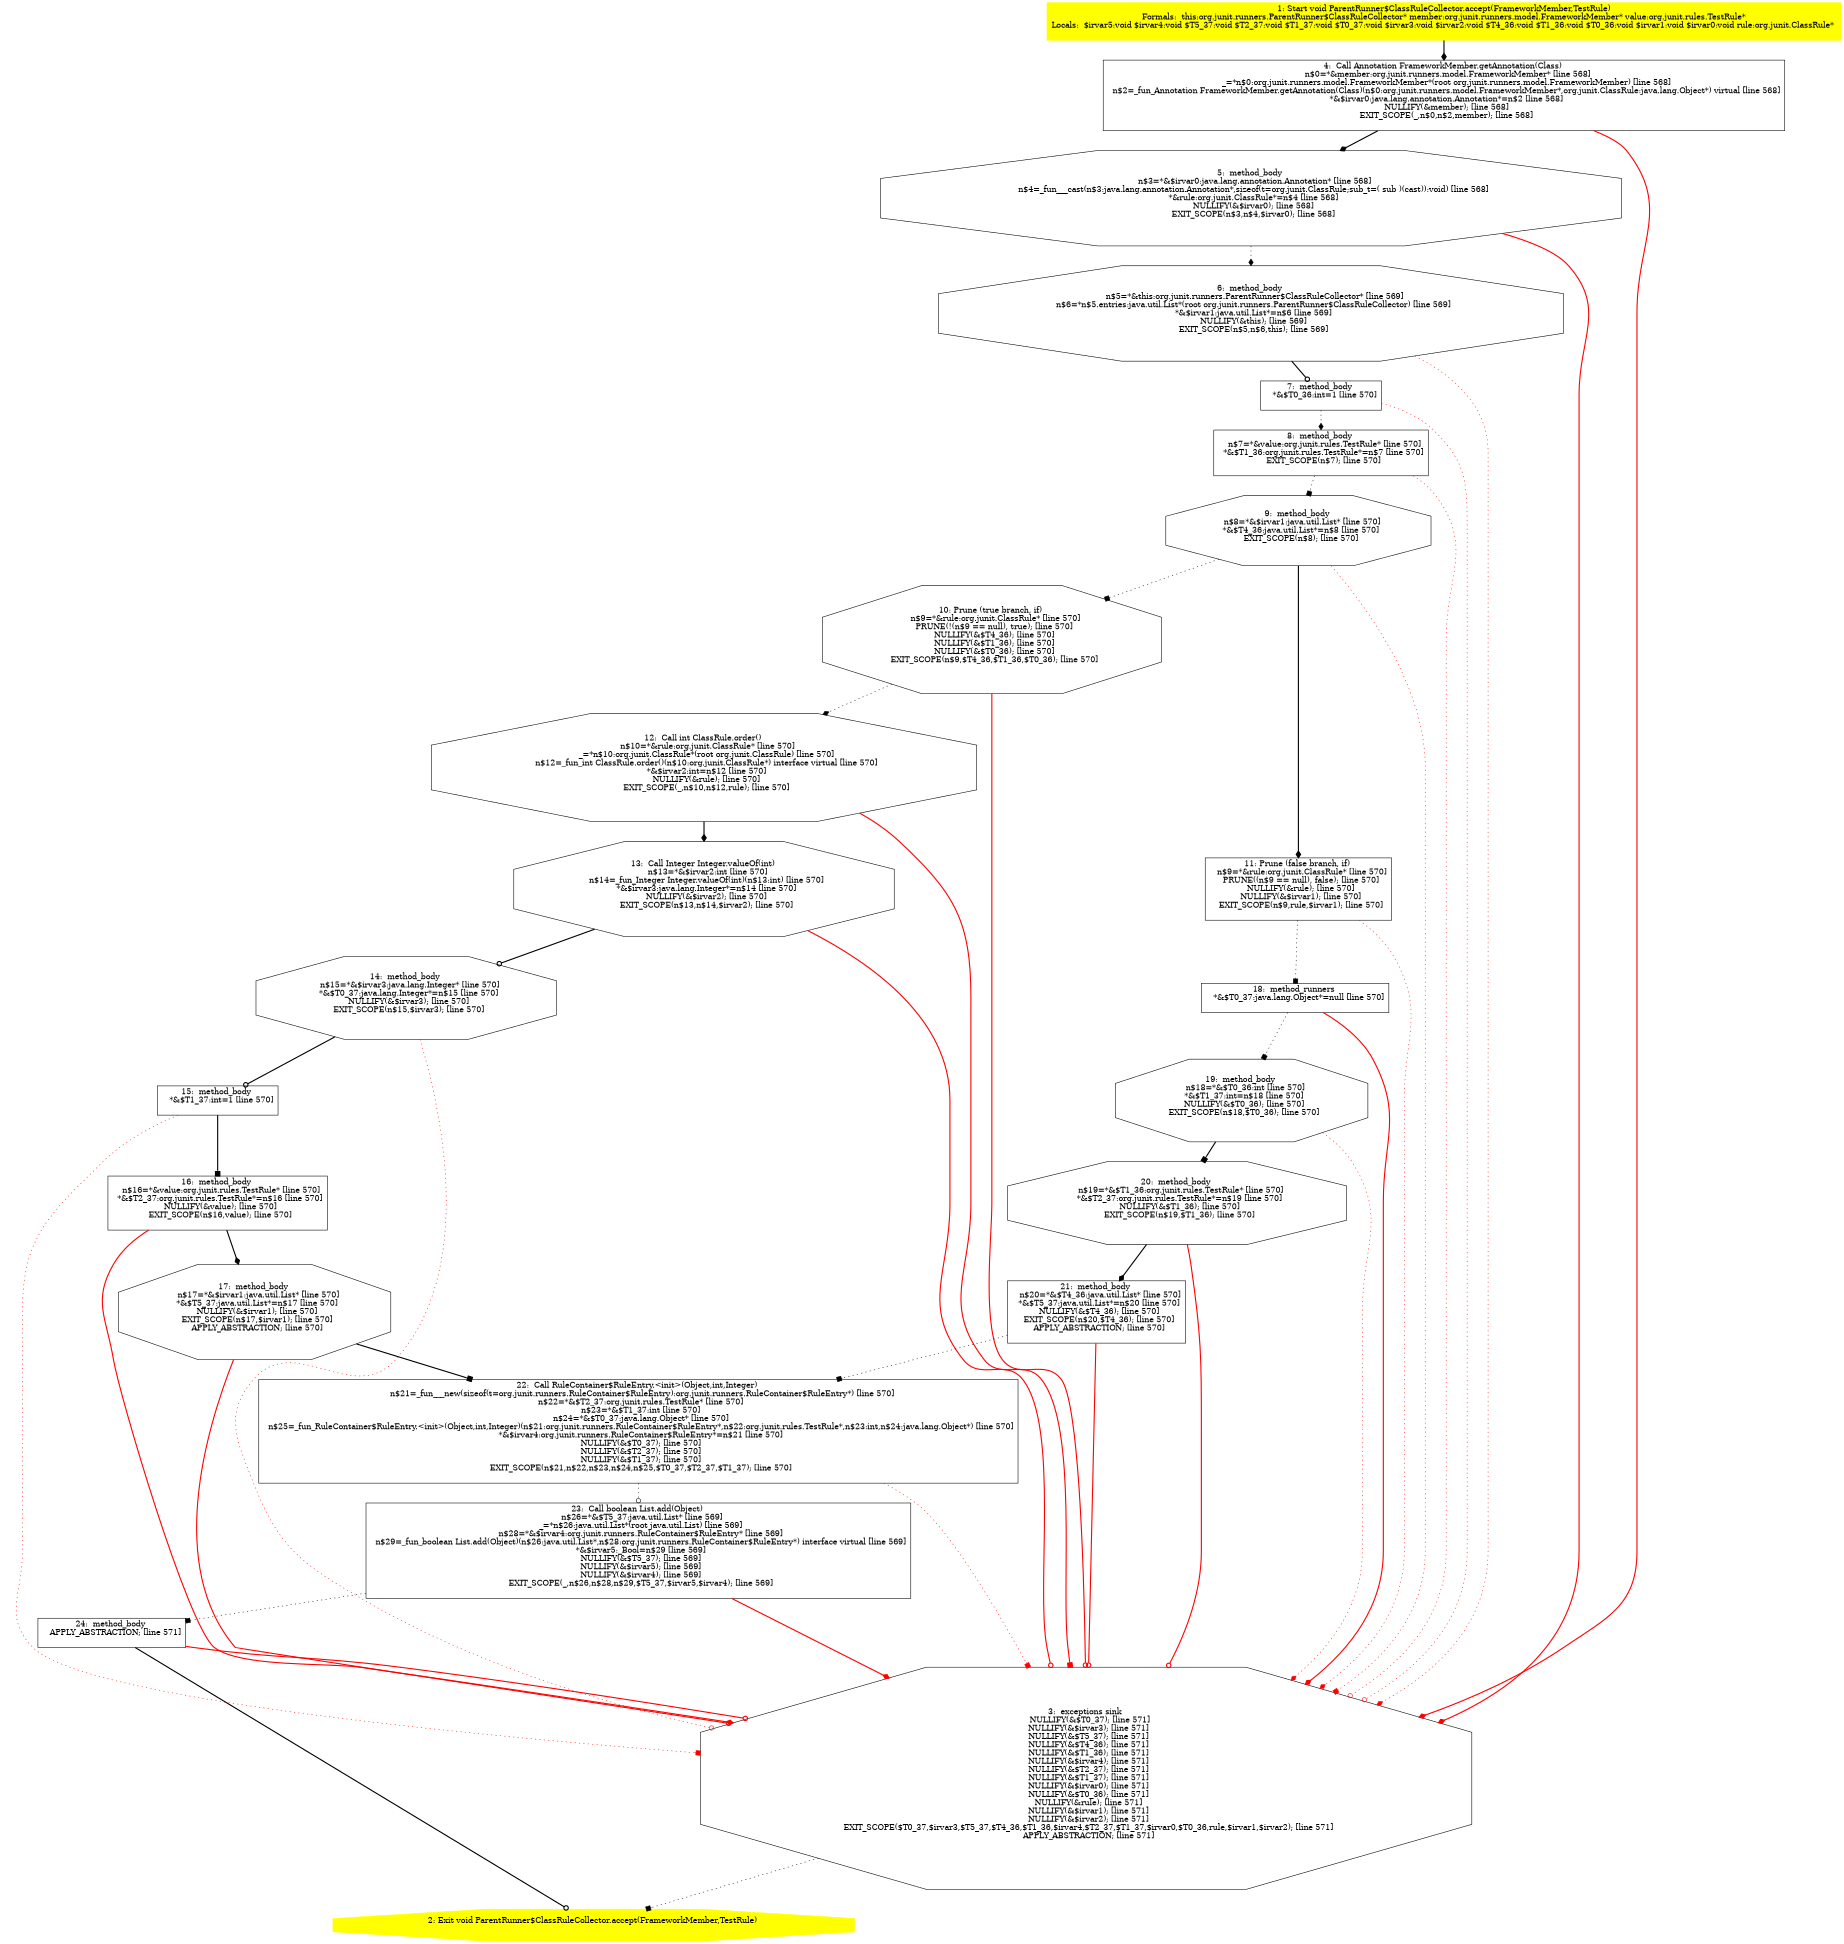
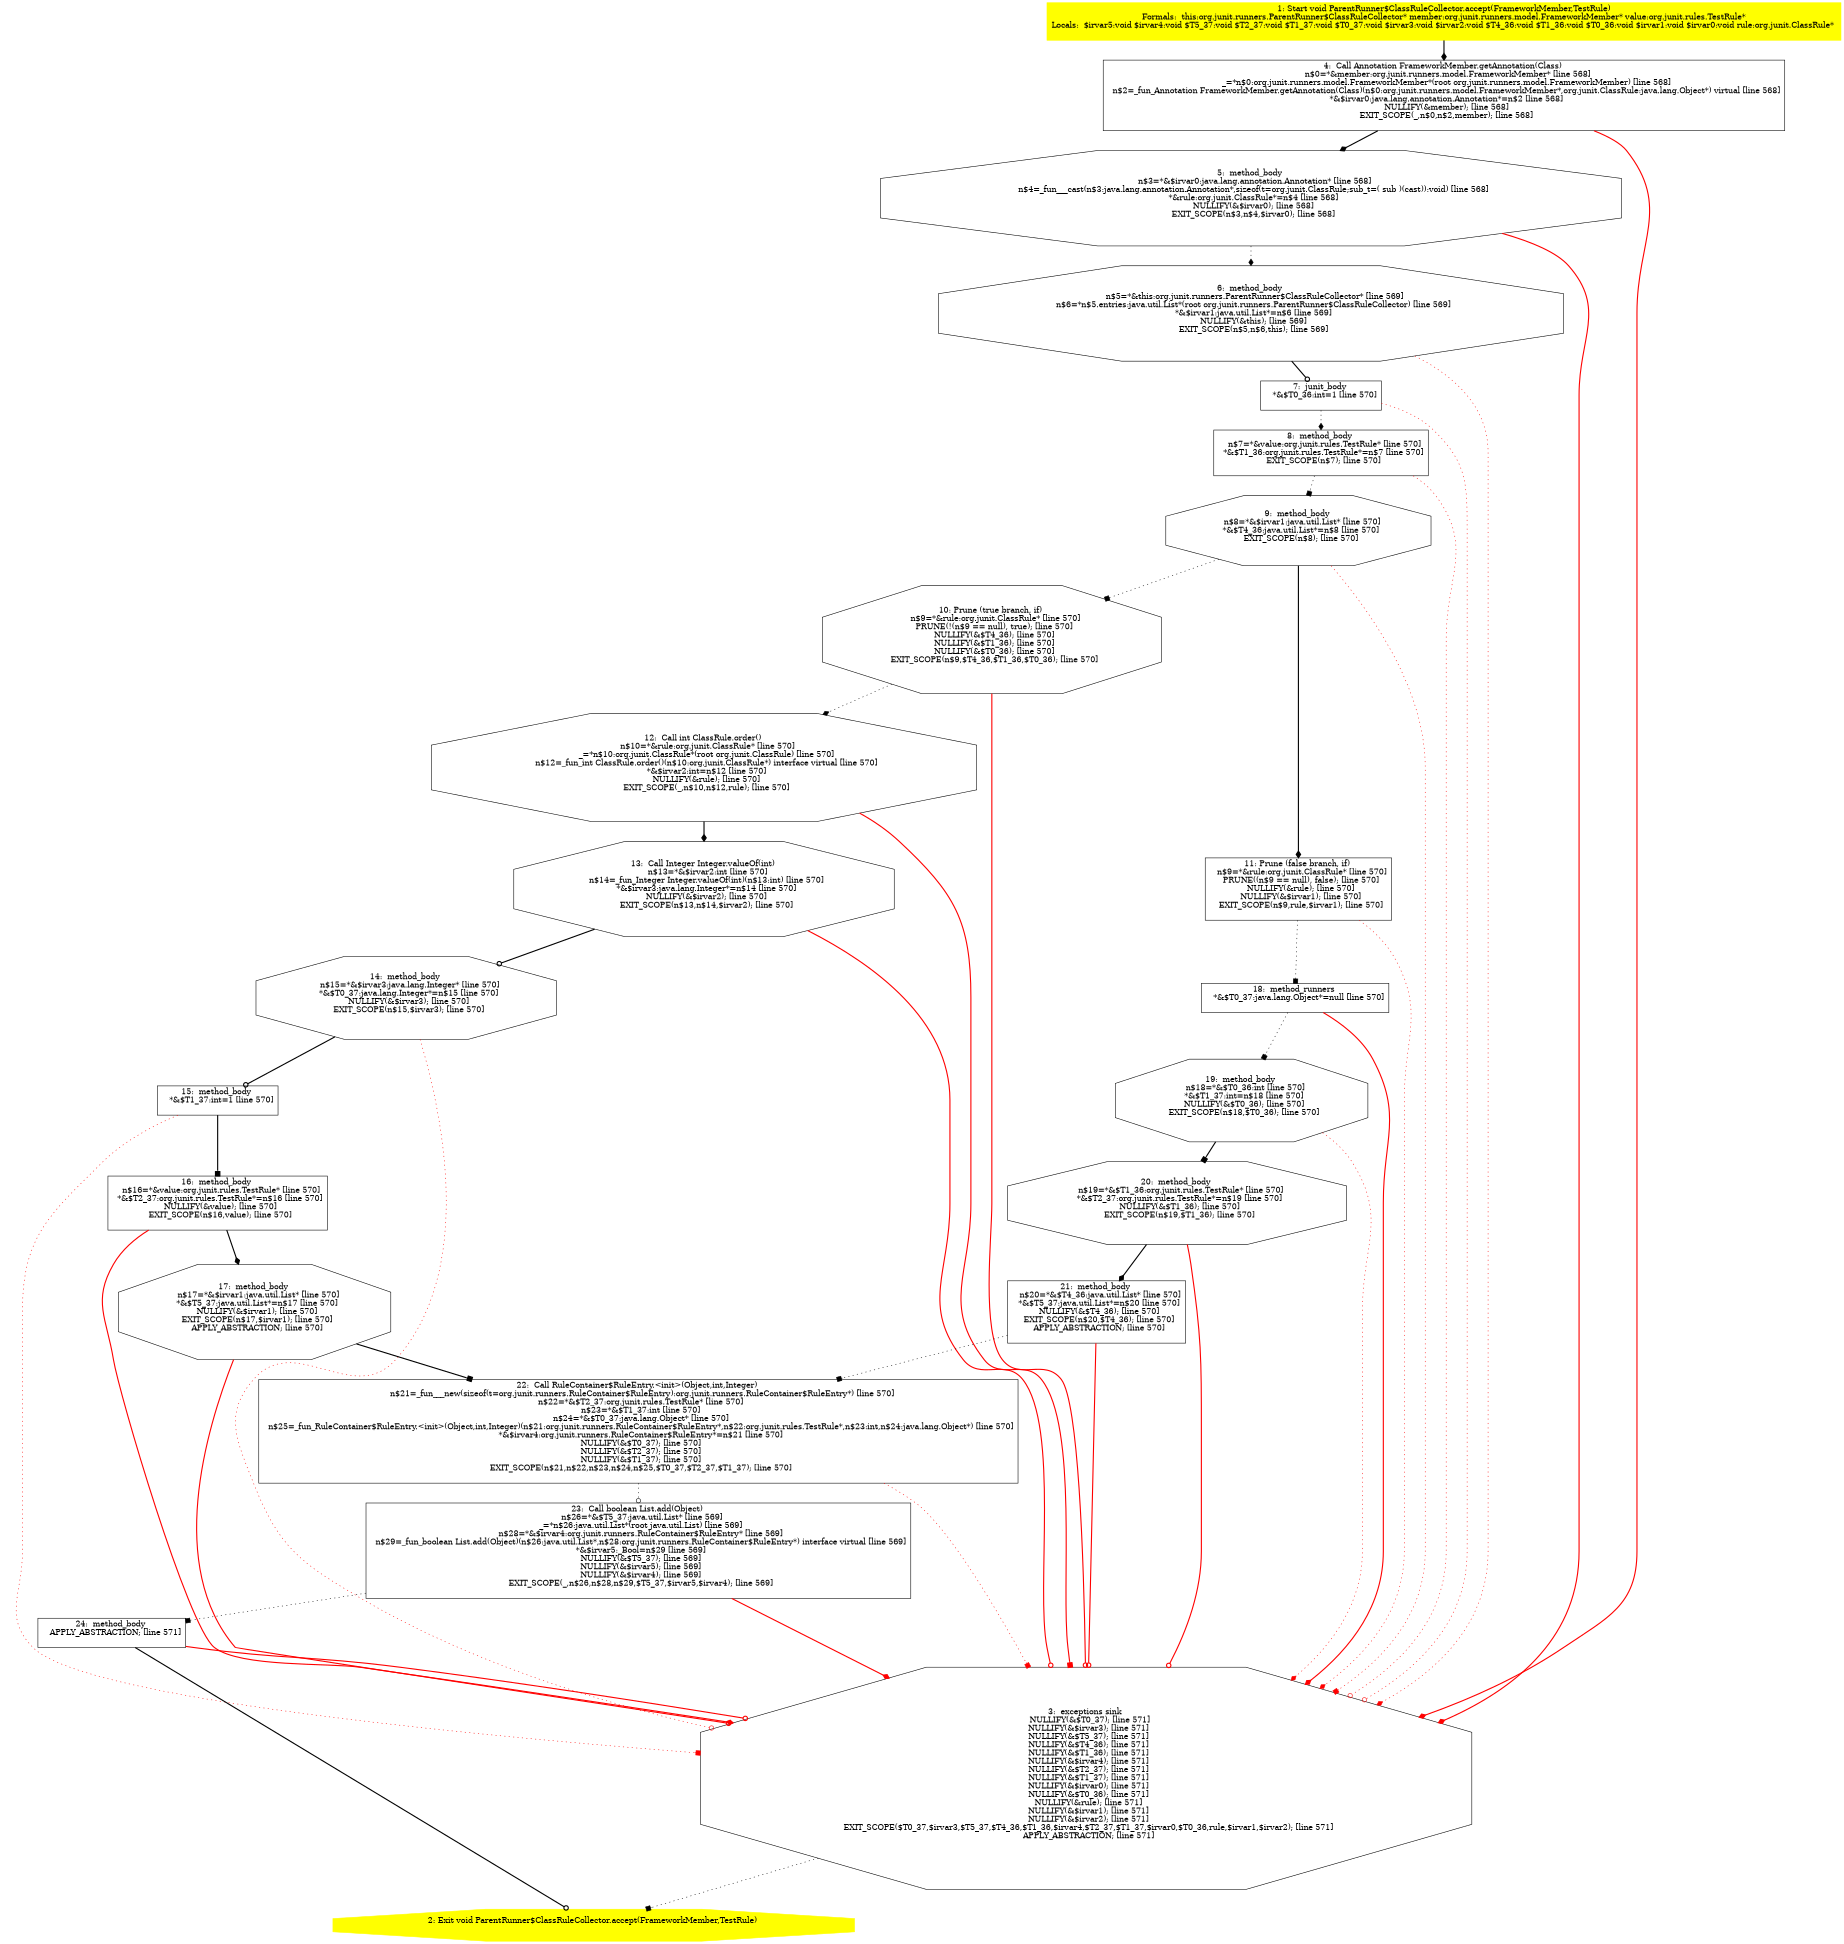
node "7:  method_body *&$T0_36:int=1 [line 570]": label "7:  method_body *&$T0_36:int=1 [line 570]" -> "7:  junit_body *&$T0_36:int=1 [line 570]"
